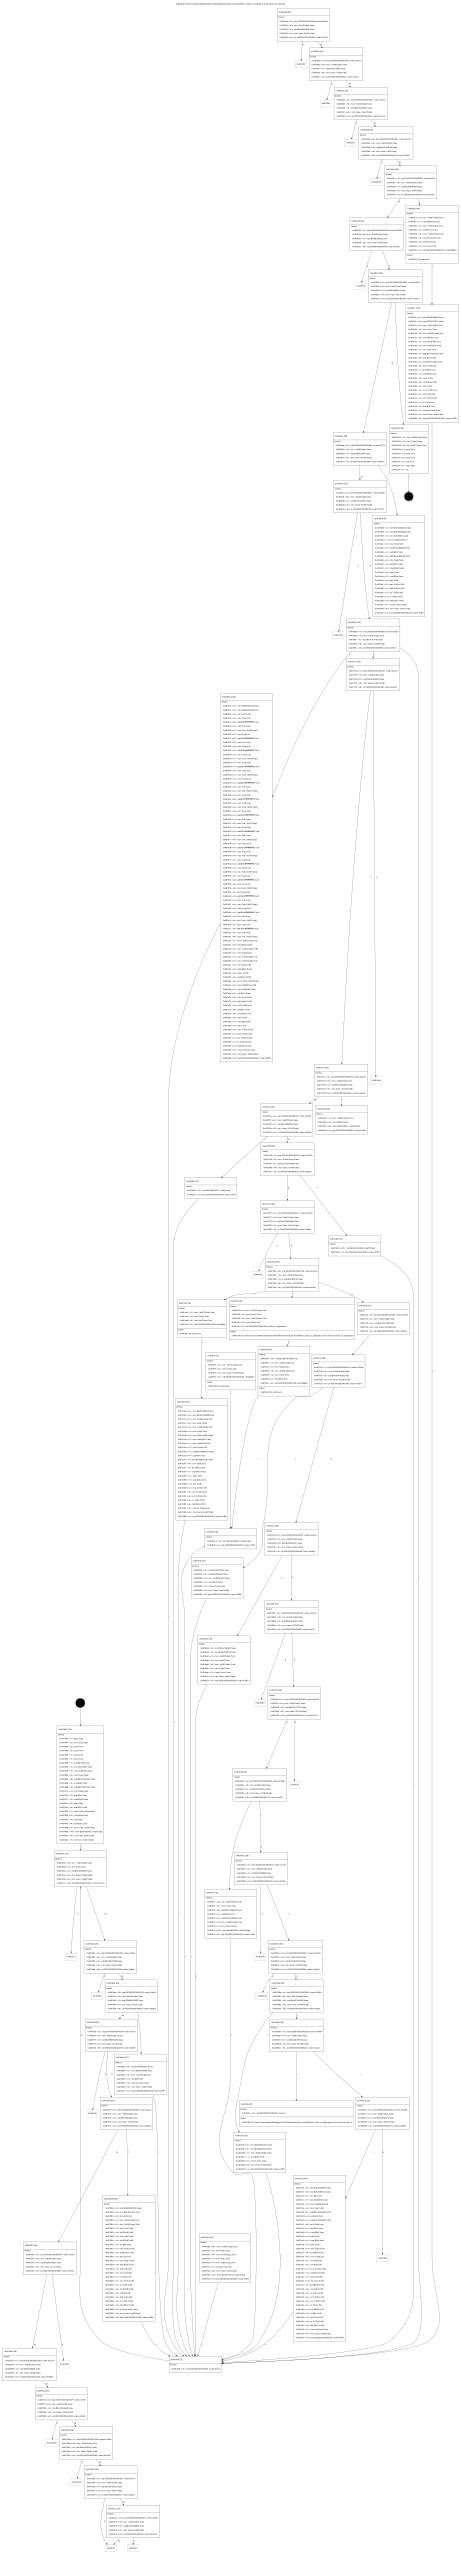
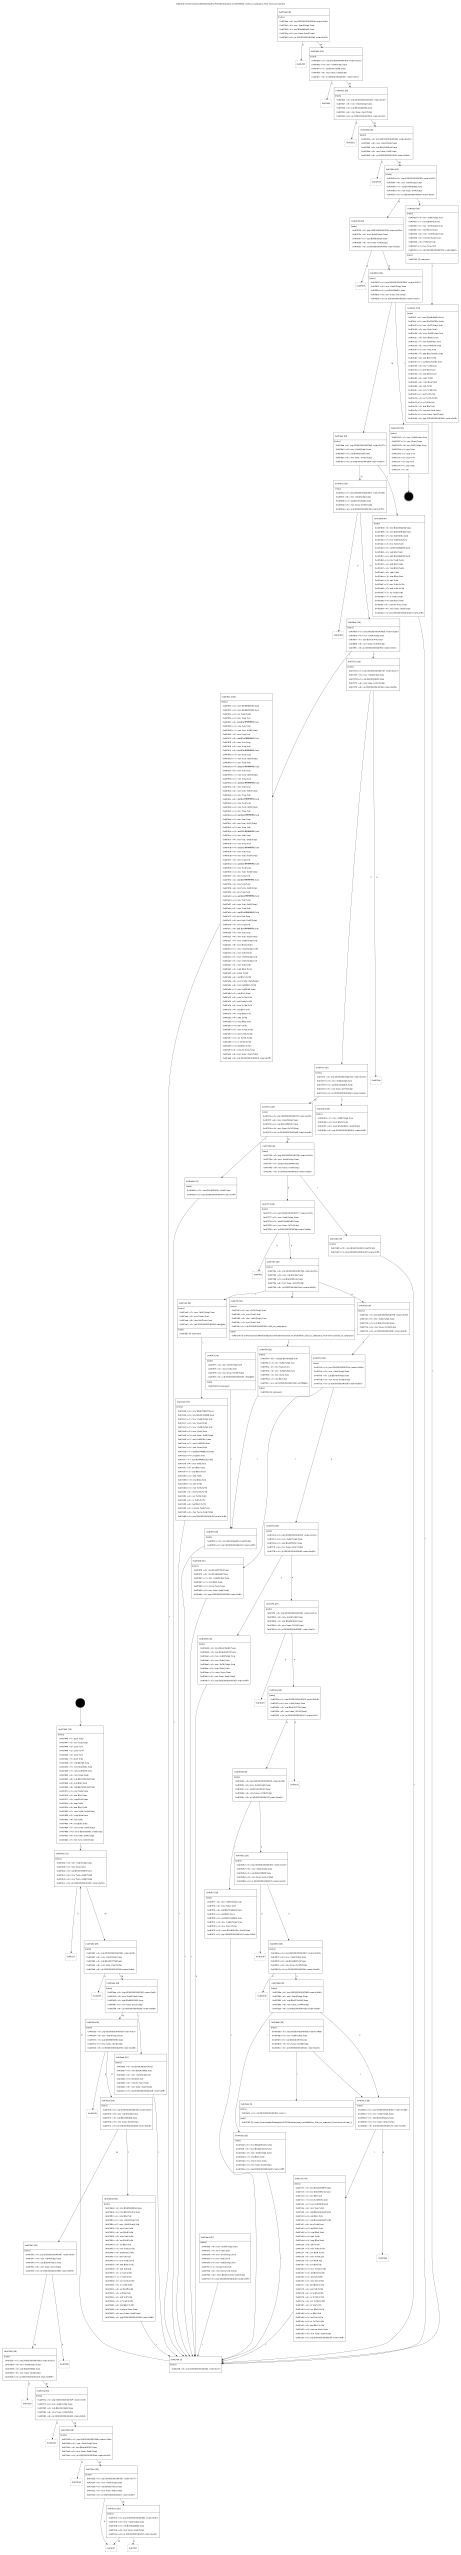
edge "0x4016e6 [28]" -> "0x40243f [5]": now "0x401d94 [91]" -> "0x40243f [5]"
edge "0x40188a [28]" -> "0x4018a6 [28]": now "0x40188a [28]" -> "0x4018c2 [28]"
node "0x401ac9": added
